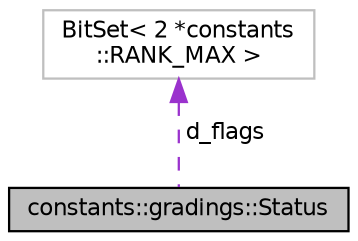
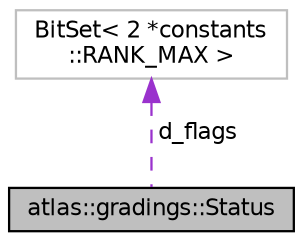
node "constants::gradings::Status": label "constants::gradings::Status" -> "atlas::gradings::Status"
